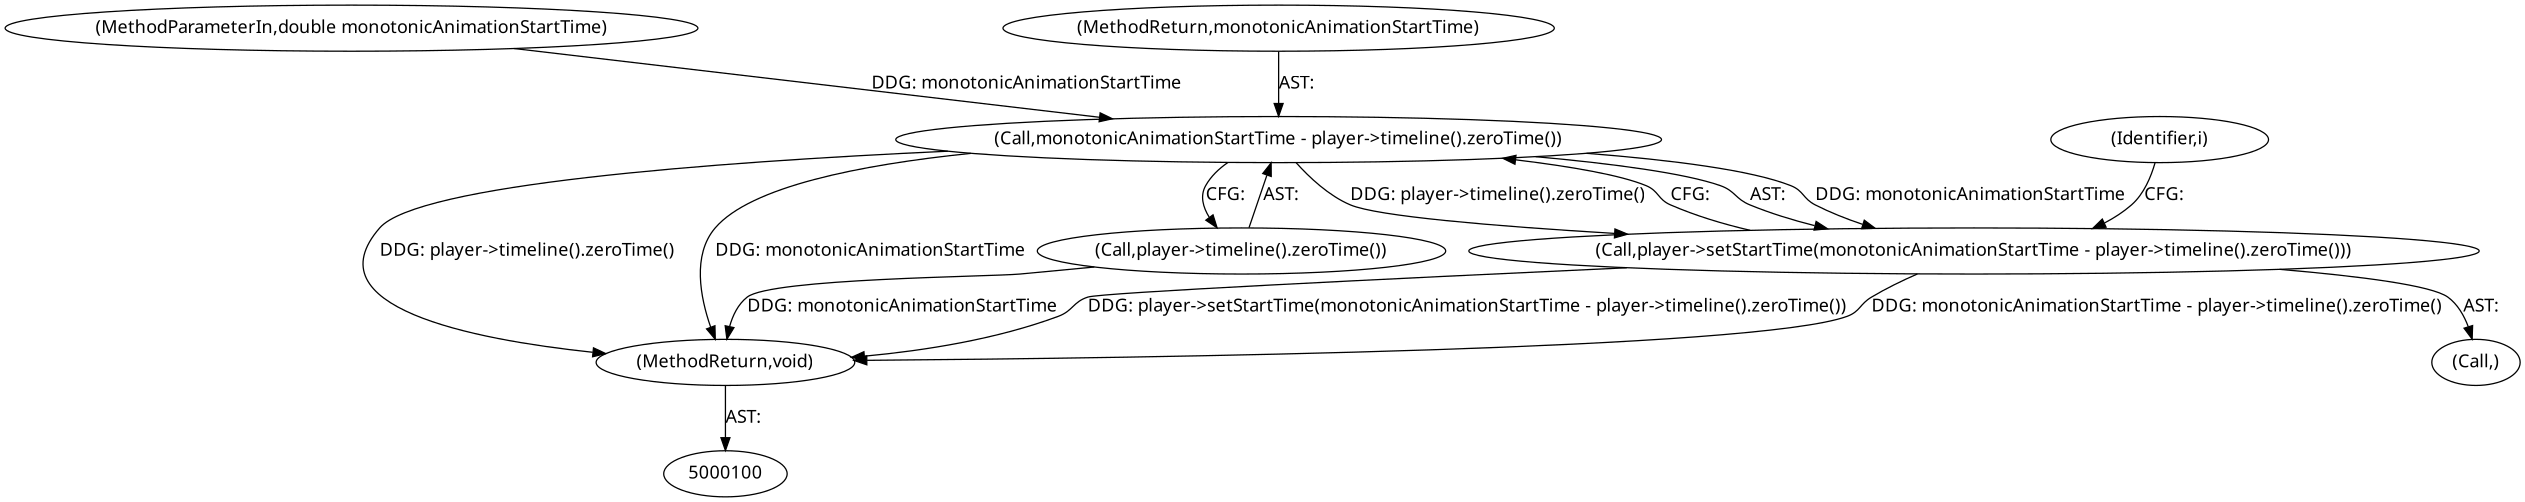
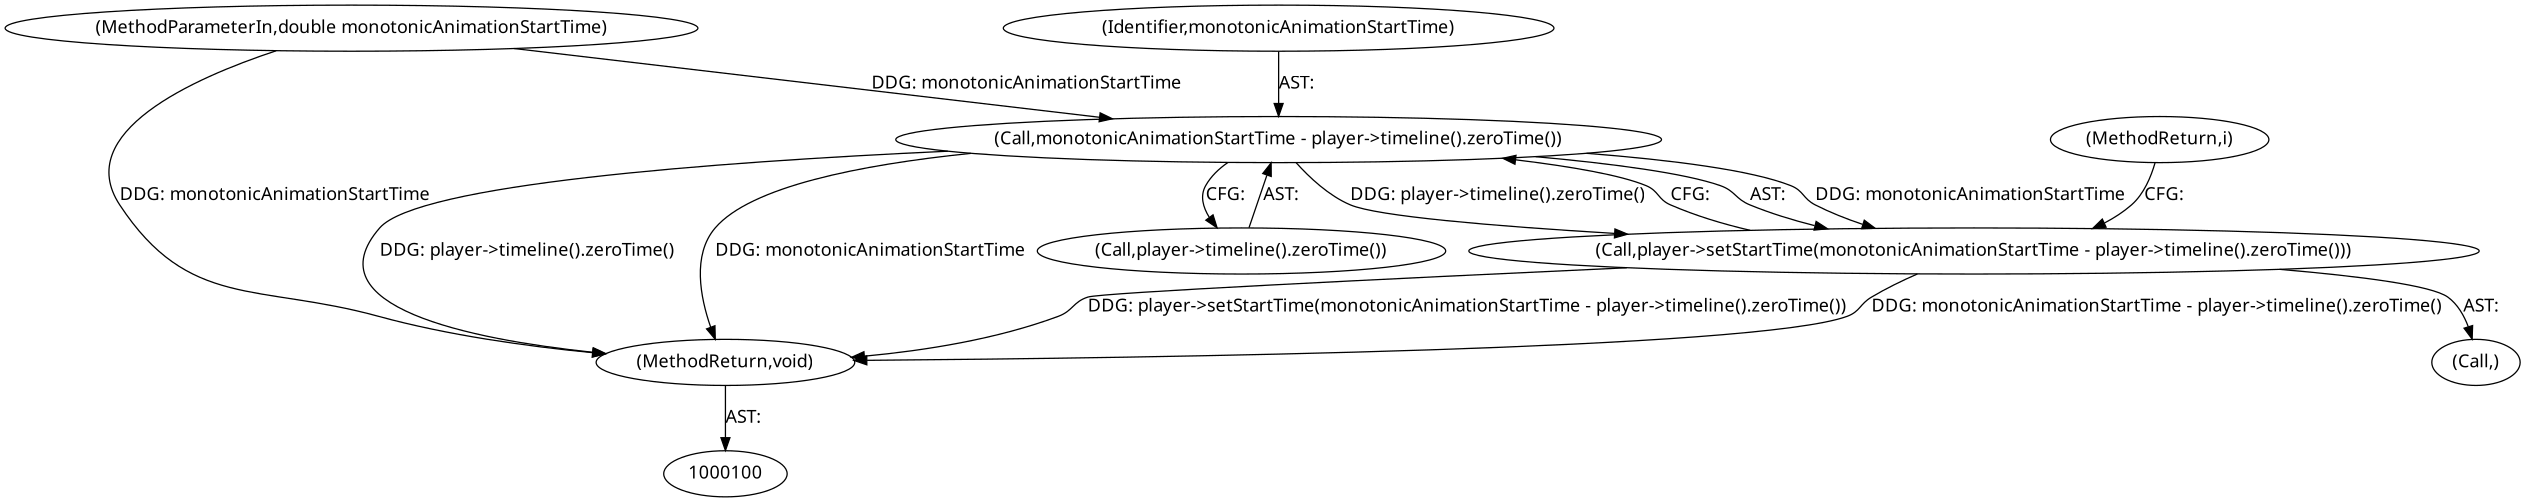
node "(MethodReturn,monotonicAnimationStartTime)": label "(MethodReturn,monotonicAnimationStartTime)" -> "(Identifier,monotonicAnimationStartTime)"
node "(Identifier,i)": label "(Identifier,i)" -> "(MethodReturn,i)"
edge "(Call,player->timeline().zeroTime())" -> "(MethodReturn,void)": now "(MethodParameterIn,double monotonicAnimationStartTime)" -> "(MethodReturn,void)"
node "5000100": label "5000100" -> "1000100"
